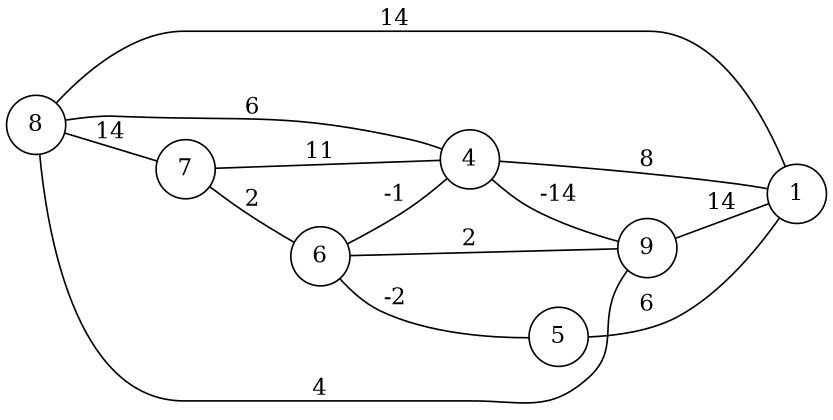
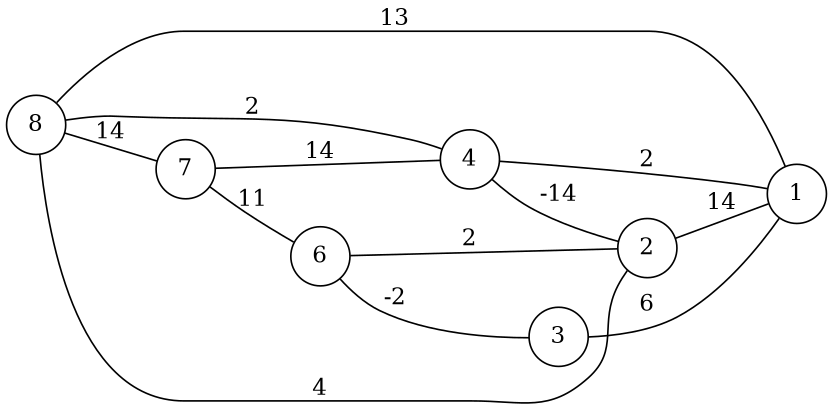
edge "8" -- "1": label "14" -> "13"
edge "8" -- "4": label "6" -> "2"
edge "4" -- "7": label "11" -> "14"
edge "4" -- "1": label "8" -> "2"
edge "7" -- "6": label "2" -> "11"
edge "4" -- "6": removed, label "-1"
node "9": label "9" -> "2"
node "5": label "5" -> "3"
